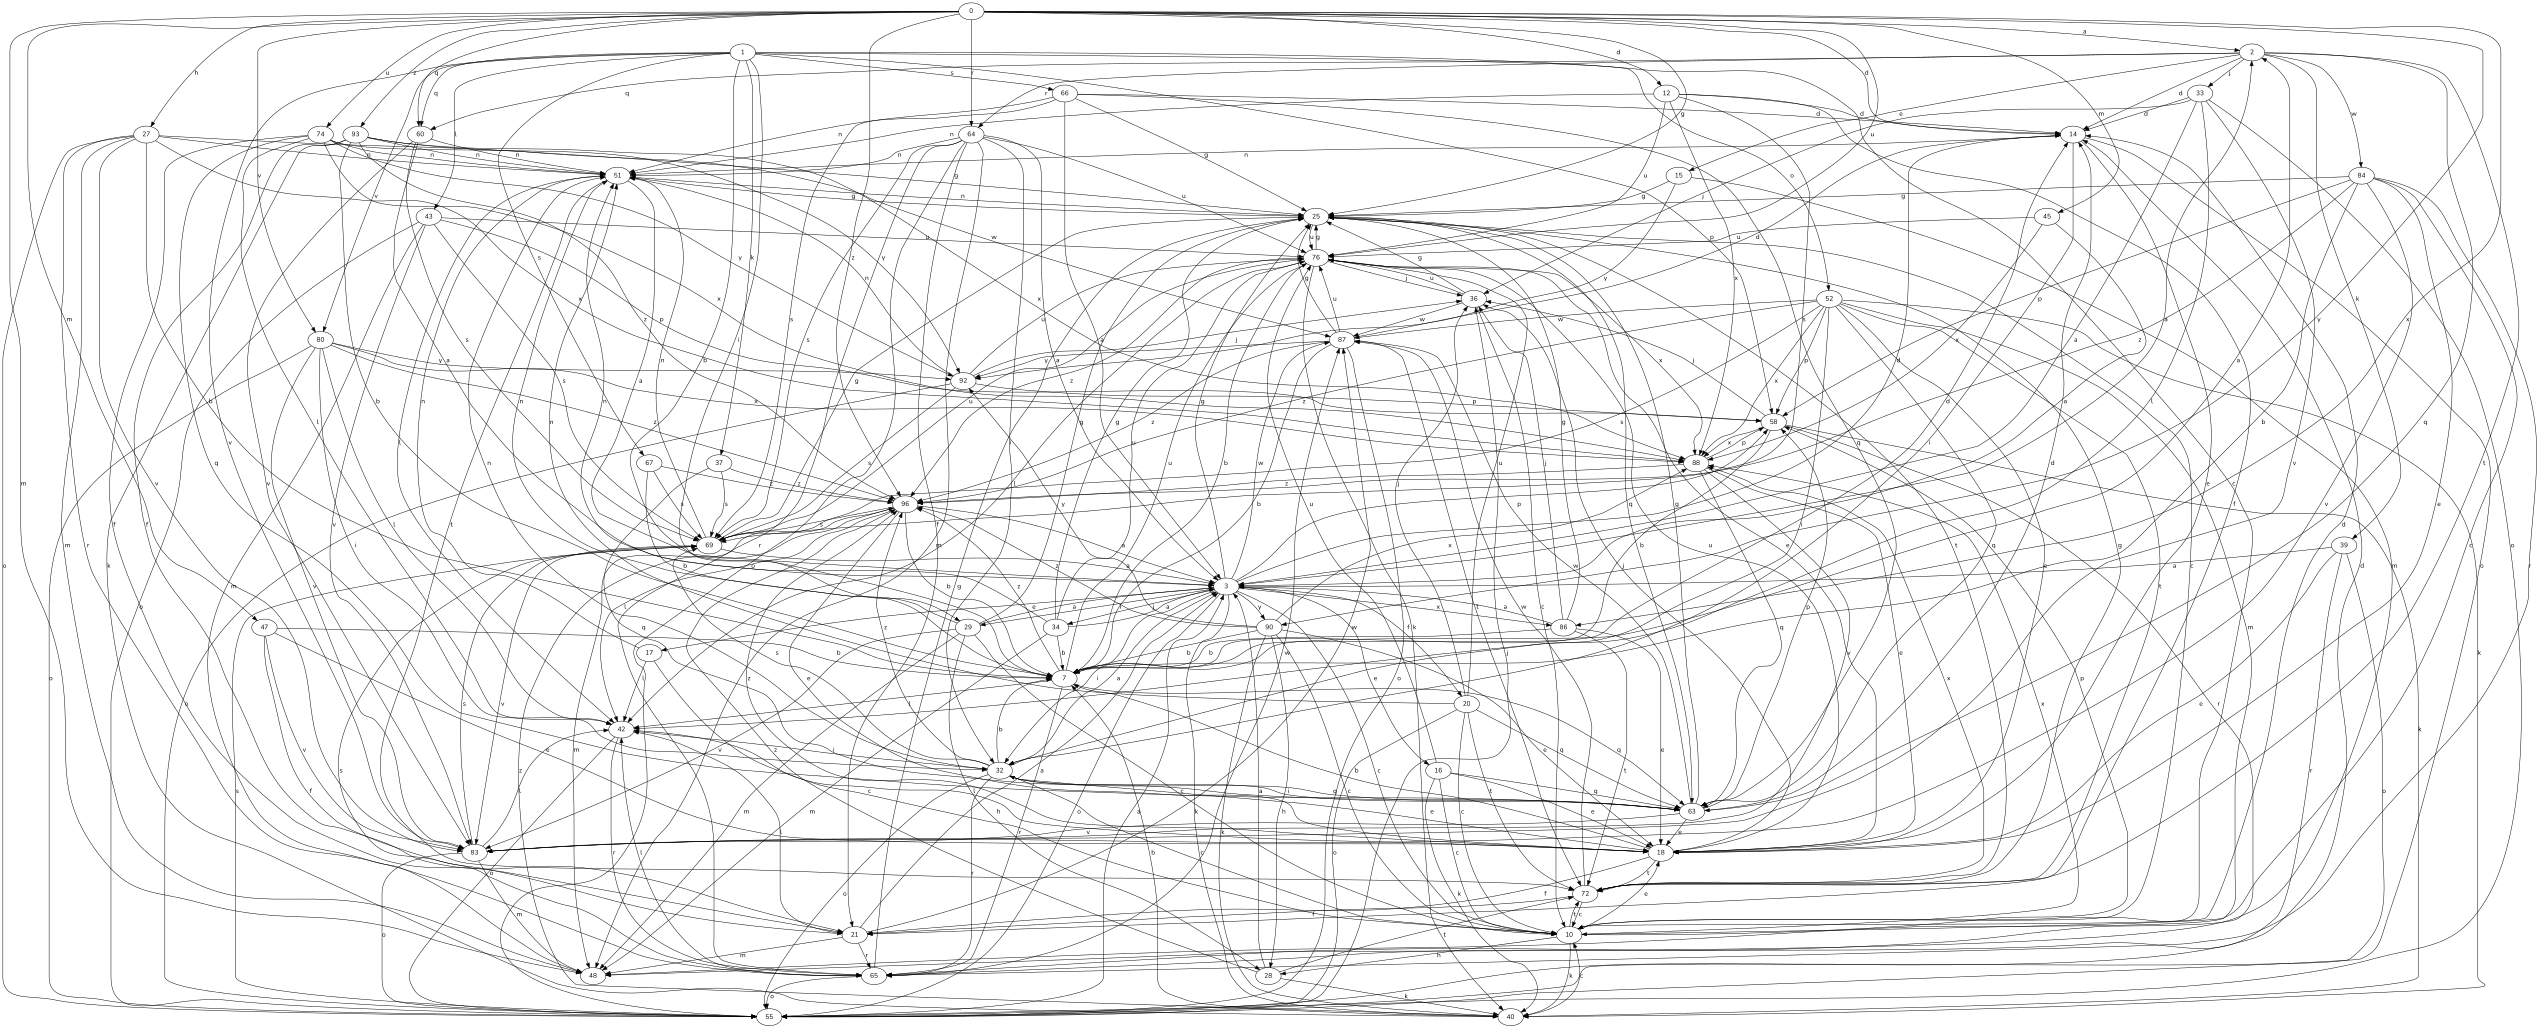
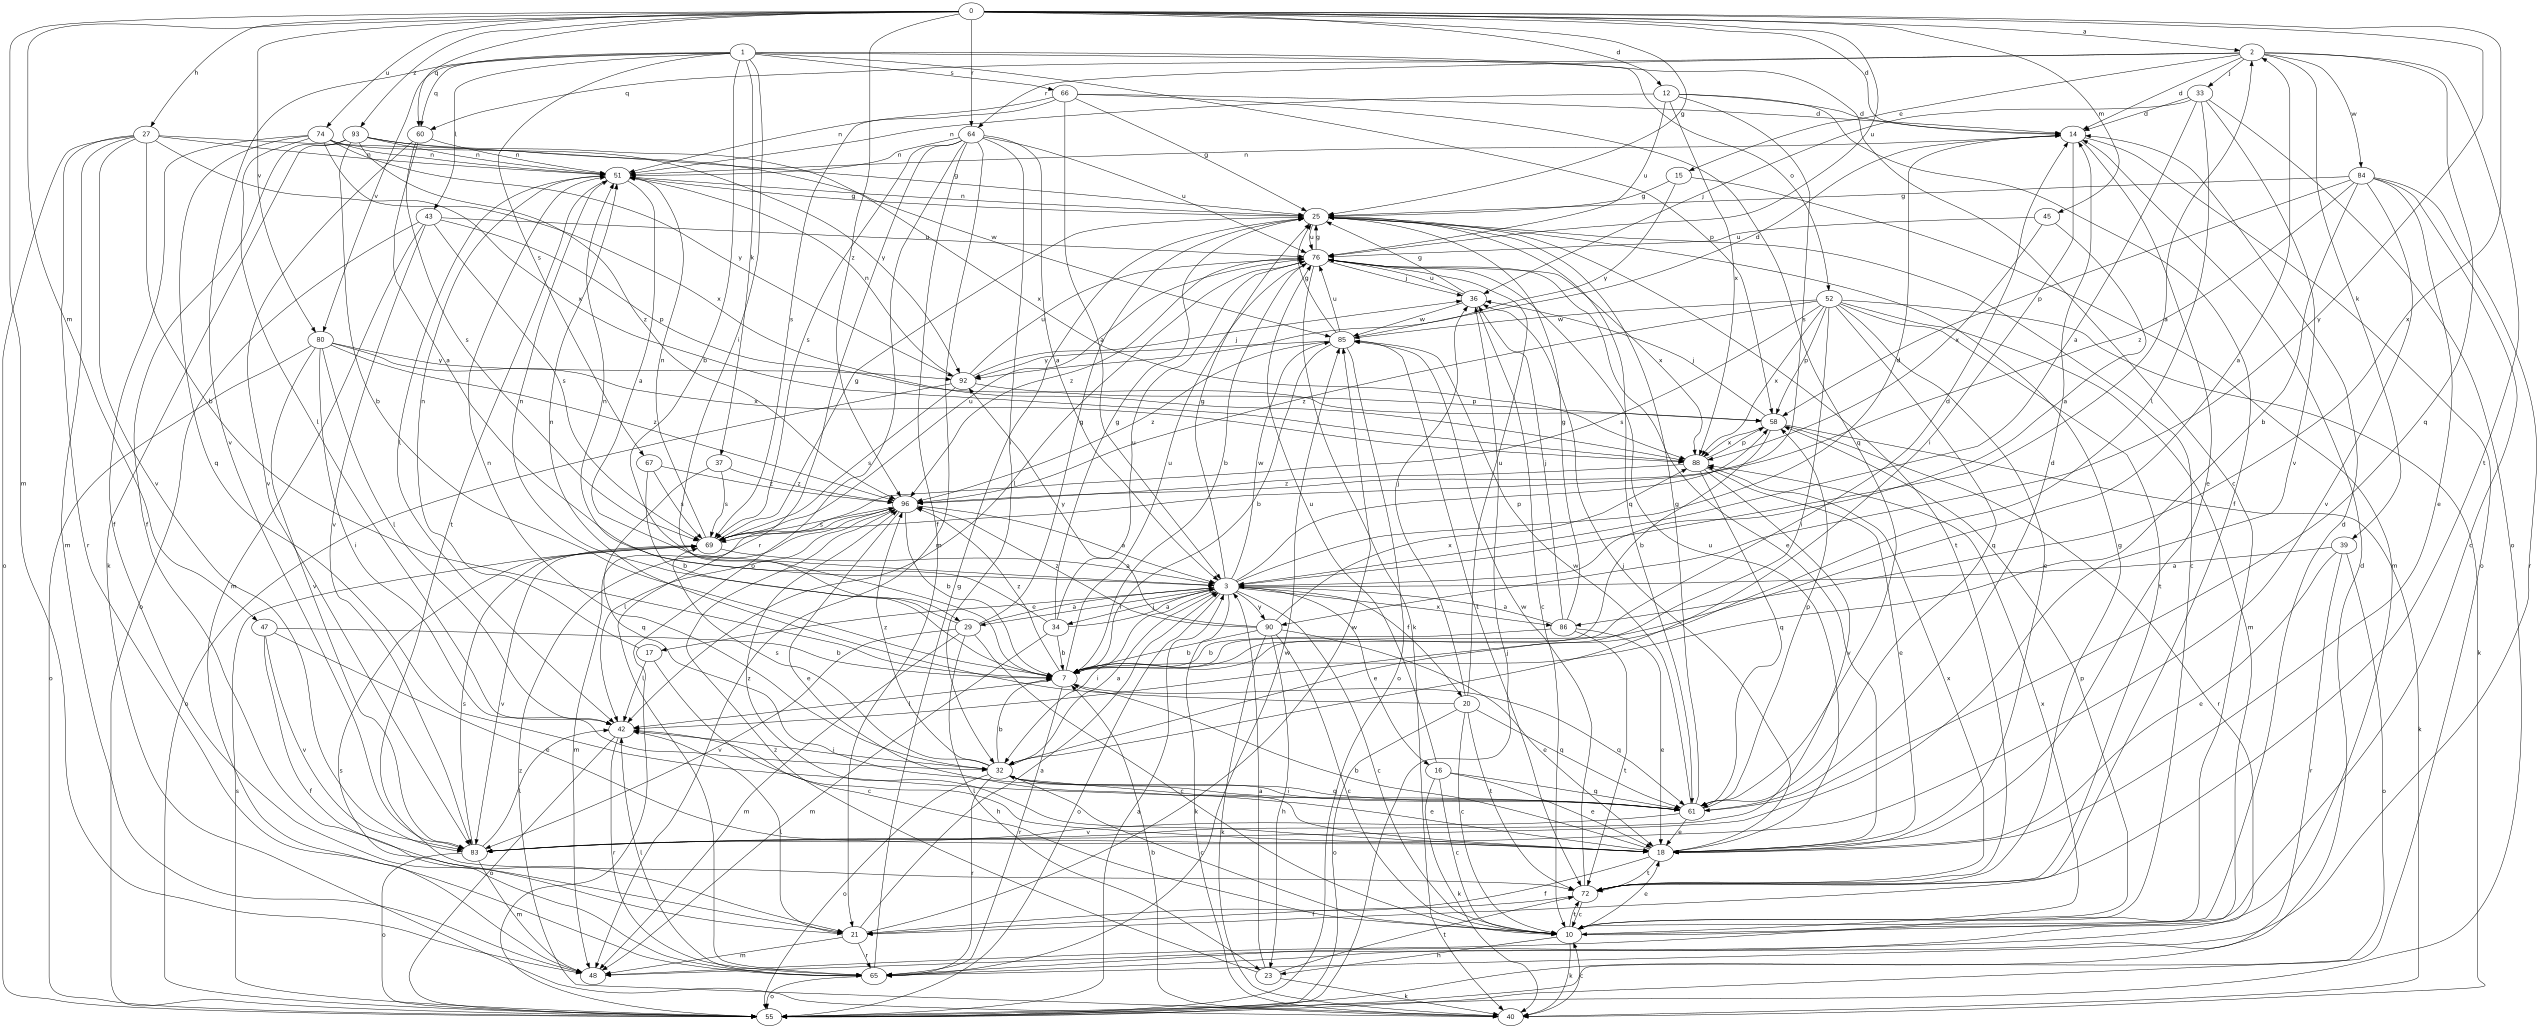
node "87": label "87" -> "85"
node "63": label "63" -> "61"
node "28": label "28" -> "23"
